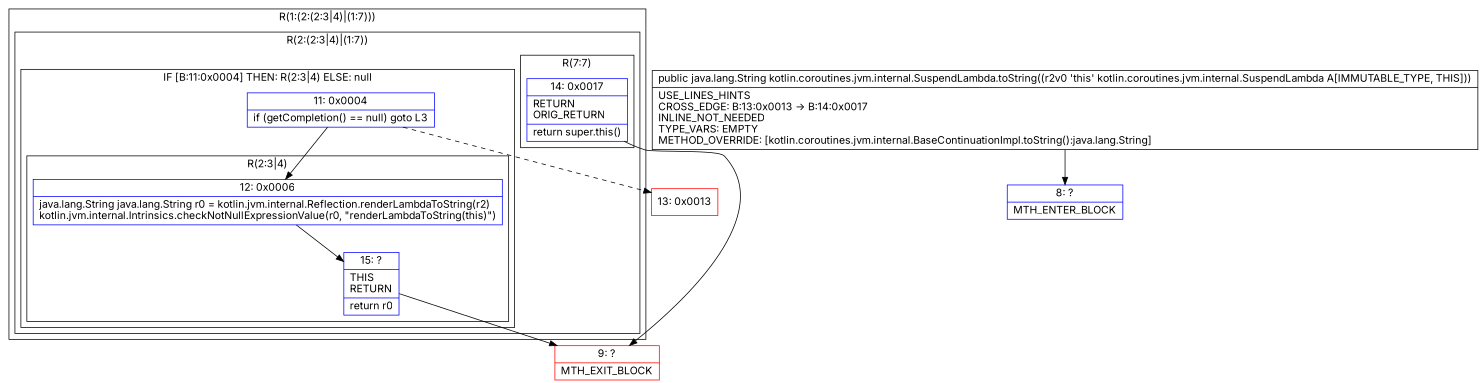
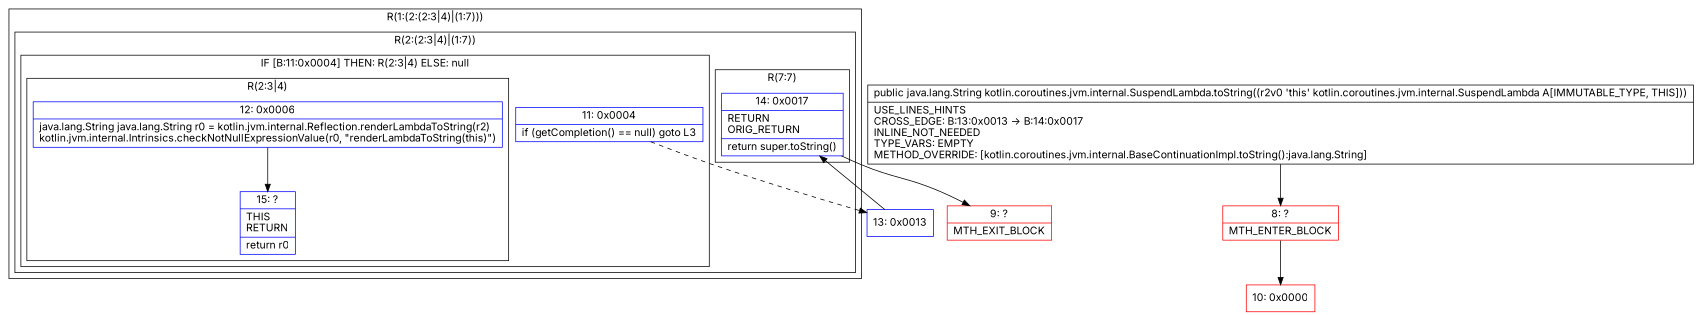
node "14: 0x0017": text "return super.this()" -> "return super.toString()"
edge "11: 0x0004" -> "12: 0x0006": removed
edge "13: 0x0013" -> "14: 0x0017": added
node "13: 0x0013": color red -> blue
node "8: ?": color blue -> red
node "10: 0x0000": added
edge "15: ?" -> "9: ?": removed
